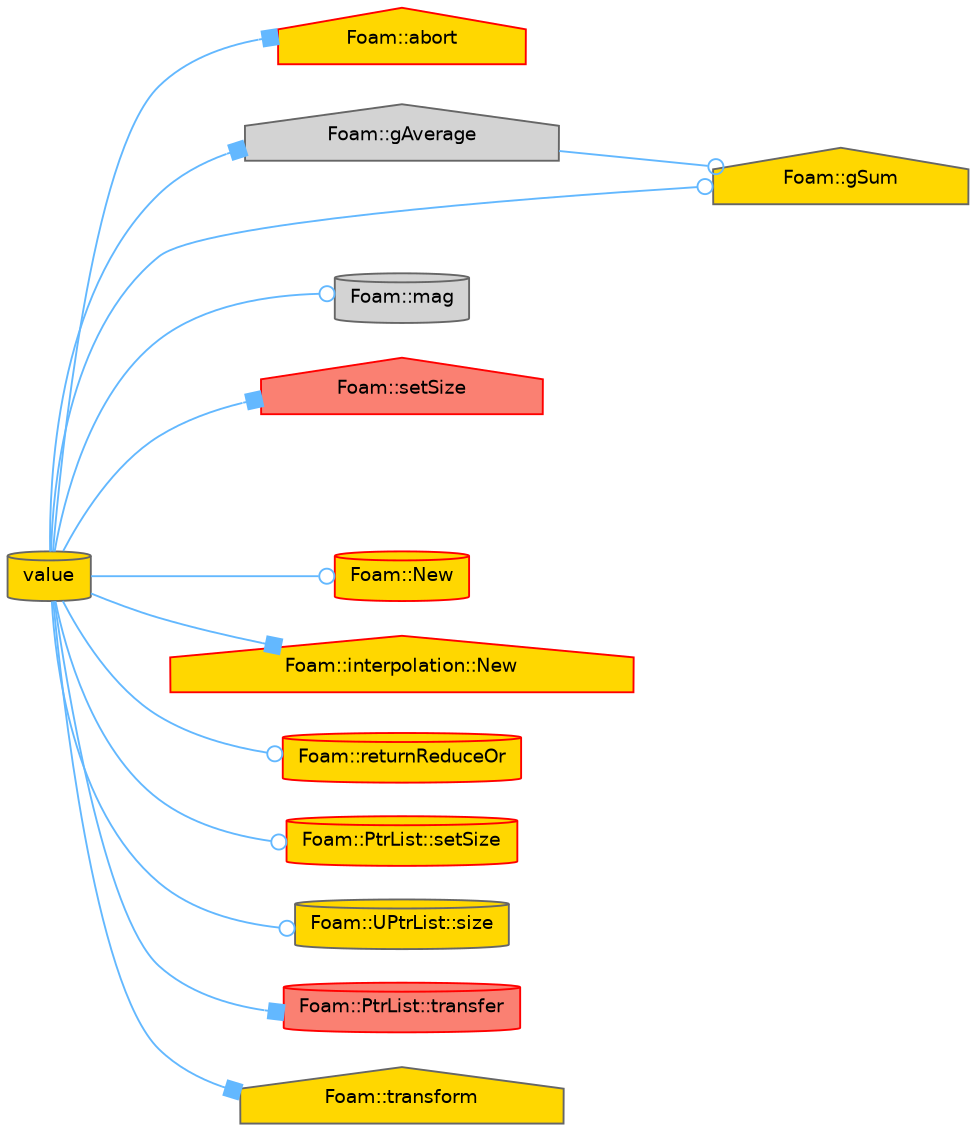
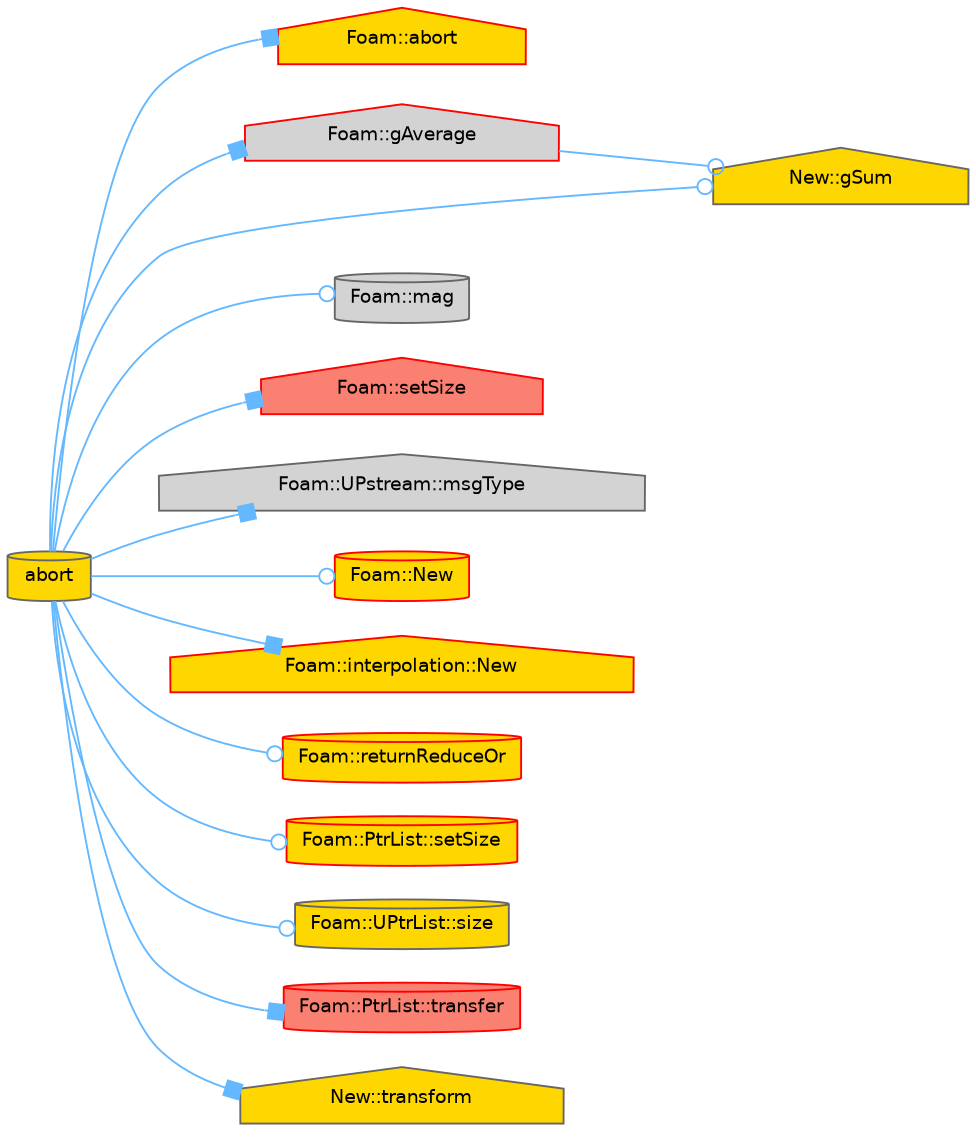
node "Foam::gAverage": color grey40 -> red
node "Foam::gSum": label "Foam::gSum" -> "New::gSum"
node "Foam::UPstream::msgType": added
node "value": label "value" -> "abort"
node "Foam::transform": label "Foam::transform" -> "New::transform"
